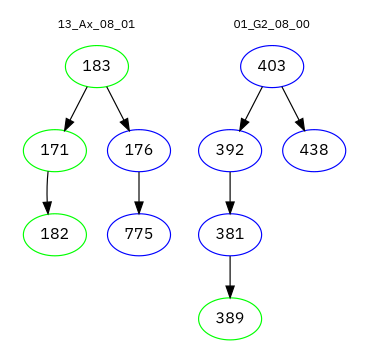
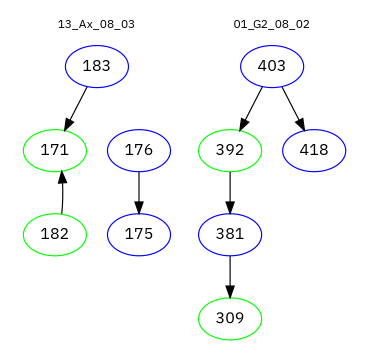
cluster "13_Ax_08_01": label "13_Ax_08_01" -> "13_Ax_08_03"
cluster "01_G2_08_00": label "01_G2_08_00" -> "01_G2_08_02"
node "183": color green -> blue
edge "183" -> "176": removed
node "392": color blue -> green
node "438": label "438" -> "418"
edge "171" -> "182": reversed
node "775": label "775" -> "175"
node "389": label "389" -> "309"
